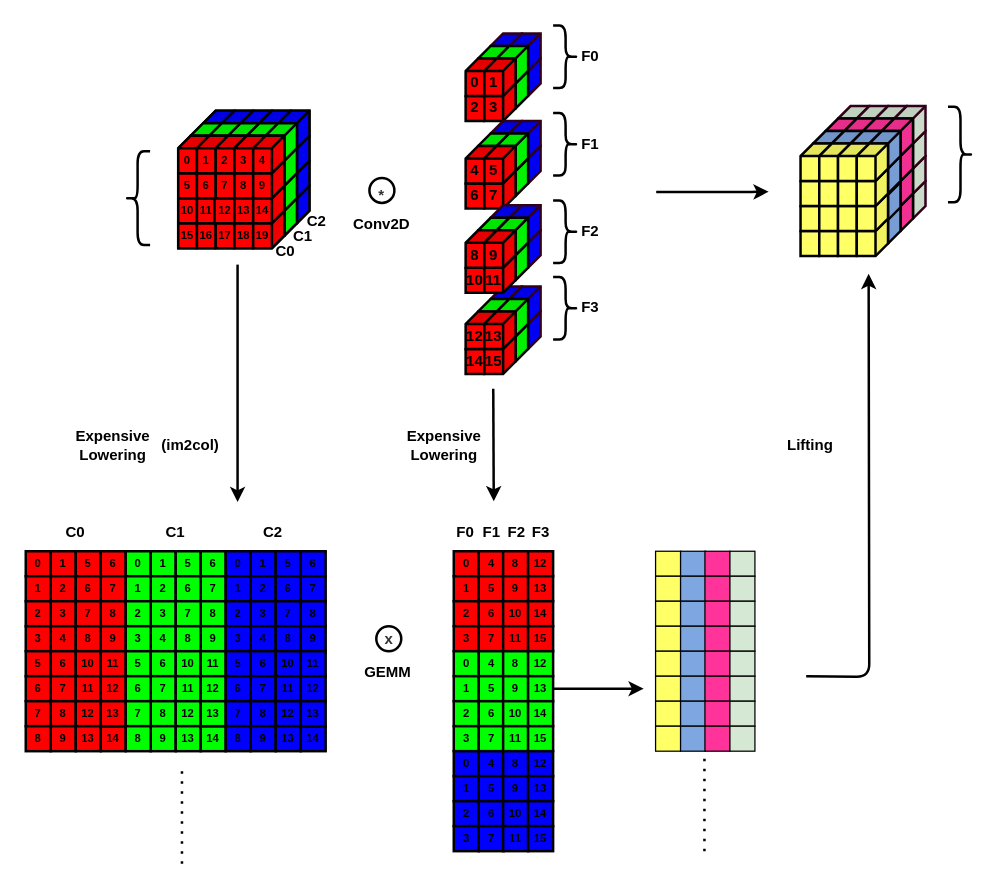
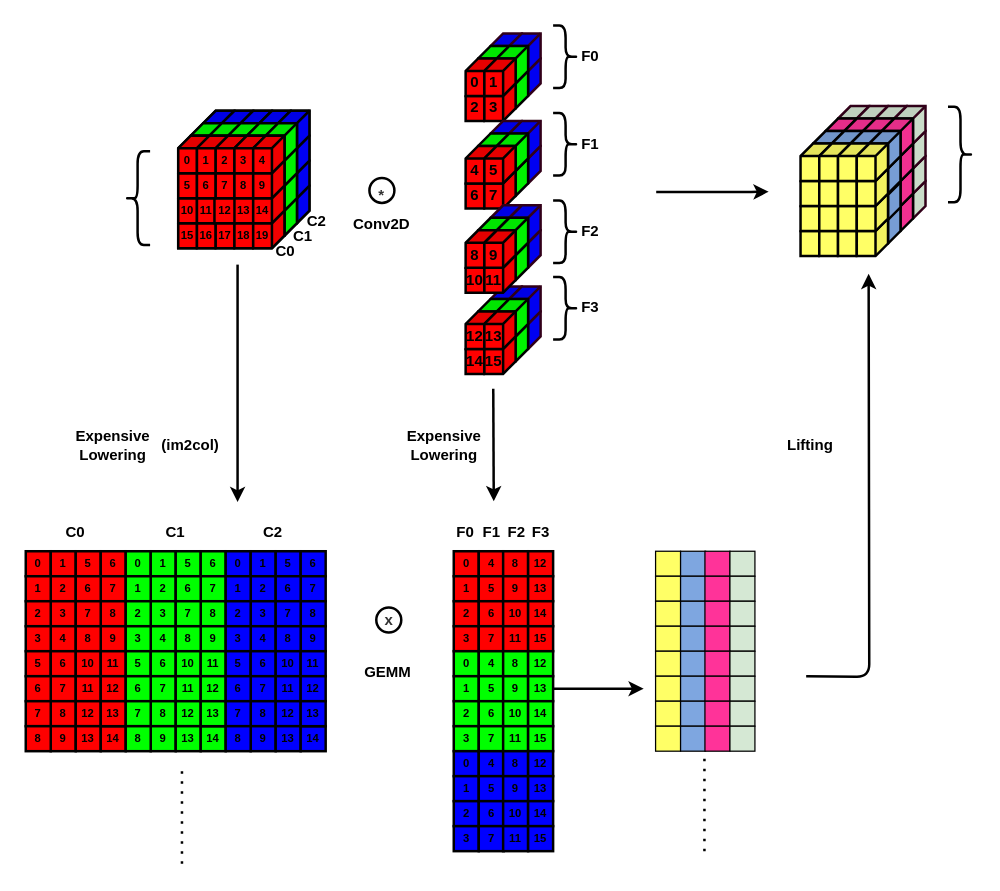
node "x": moved (389, 639) -> (389, 620)
